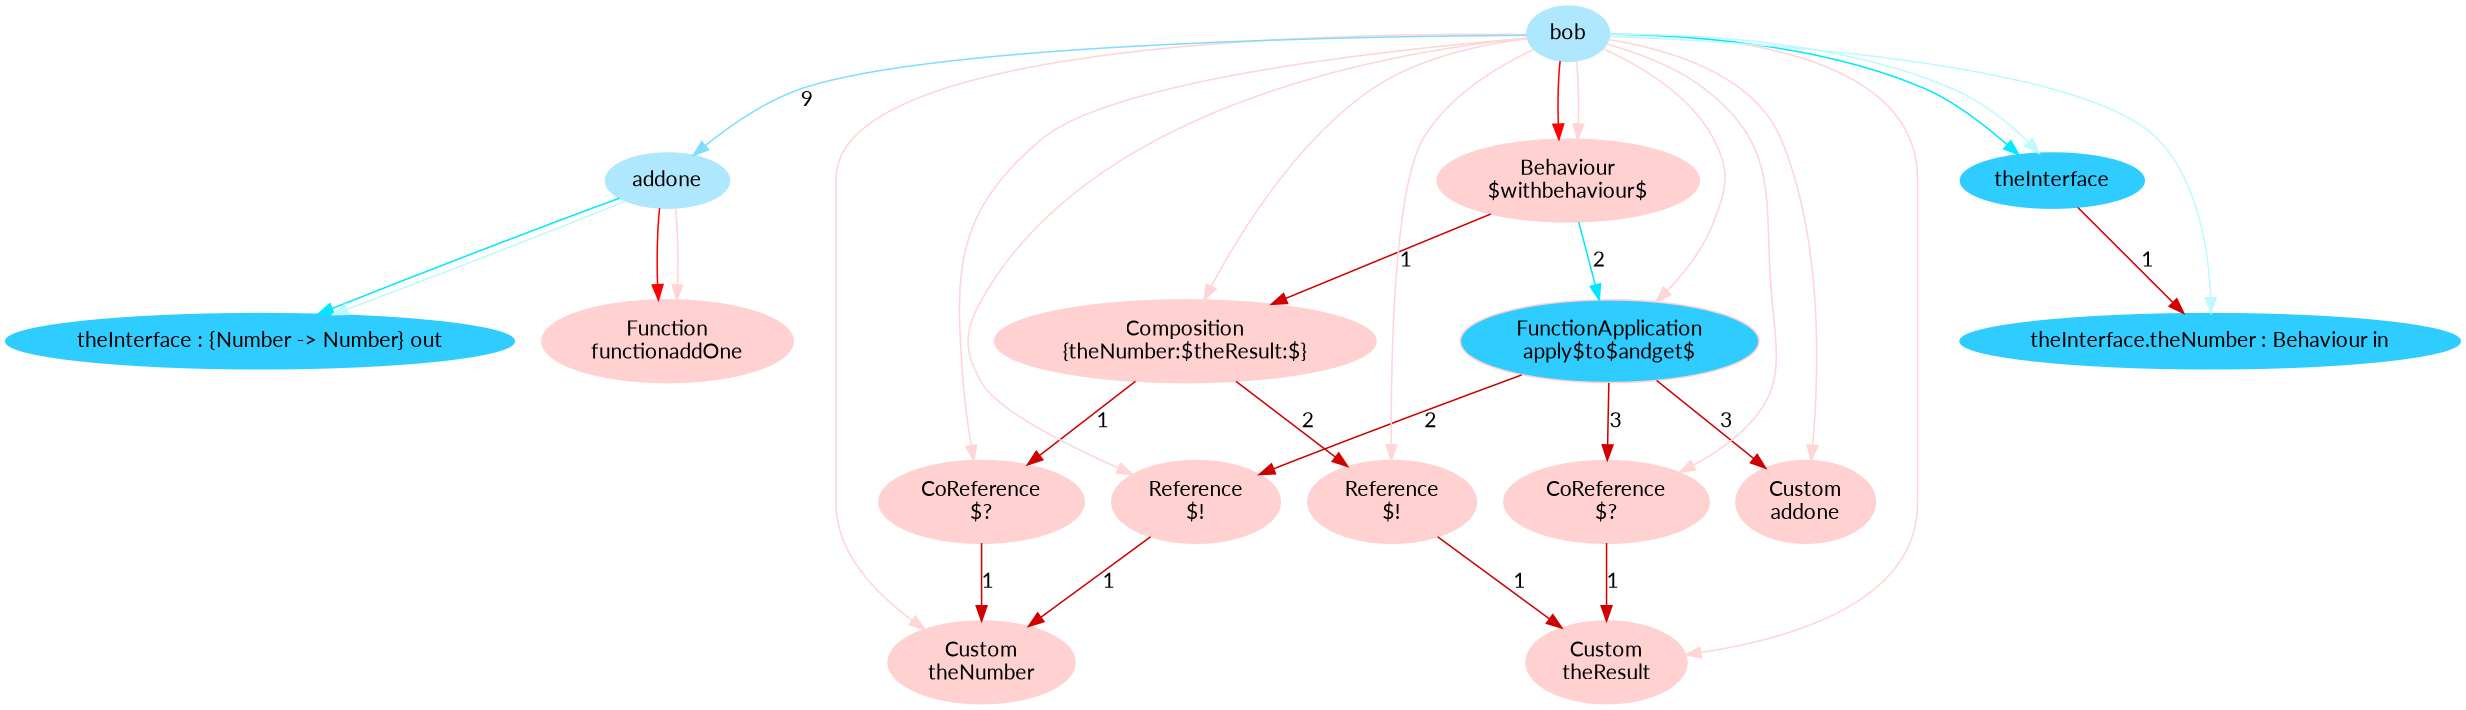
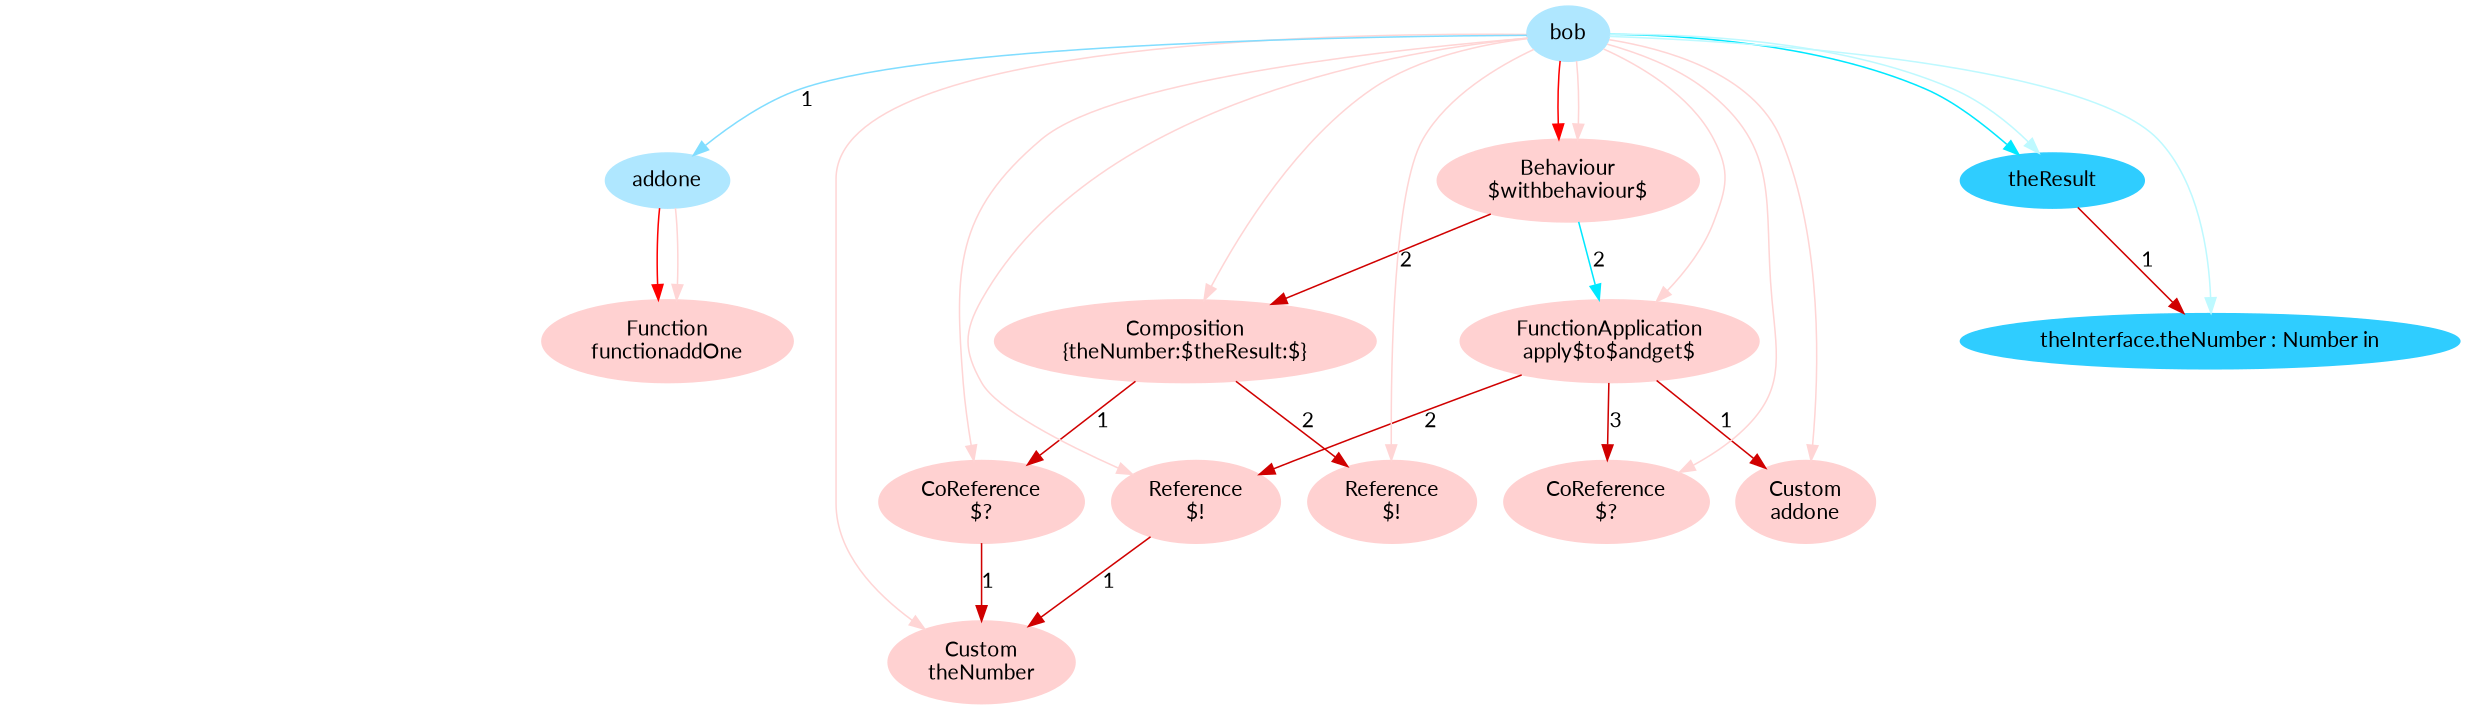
edge "bob" -> "addone": label "9" -> "1"
node "theInterface": label "theInterface" -> "theResult"
edge "Behaviour $withbehaviour$" -> "Composition {theNumber:$theResult:$}": label "1" -> "2"
node "theInterface : {Number -> Number} out": removed
node "FunctionApplication apply$to$andget$": fillcolor #2fcdff -> #ffd1d1
node "theInterface.theNumber : Behaviour in": label "theInterface.theNumber : Behaviour in" -> "theInterface.theNumber : Number in"
edge "FunctionApplication apply$to$andget$" -> "Custom addone": label "3" -> "1"
node "Custom theResult": removed
